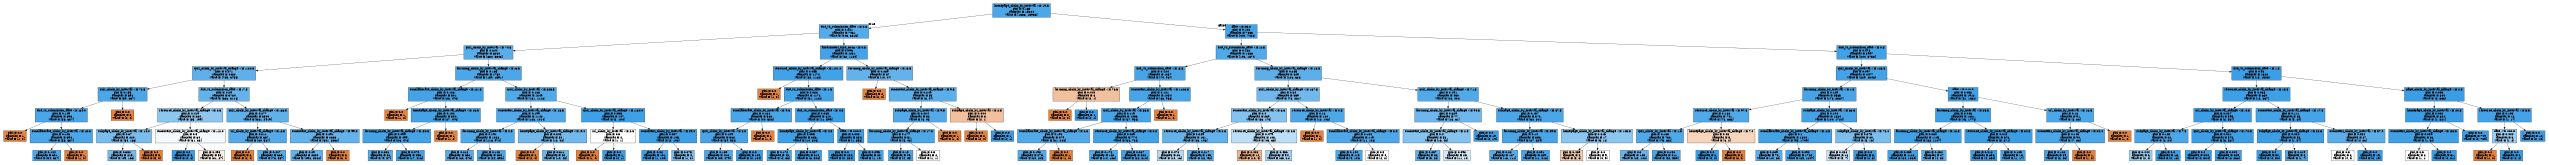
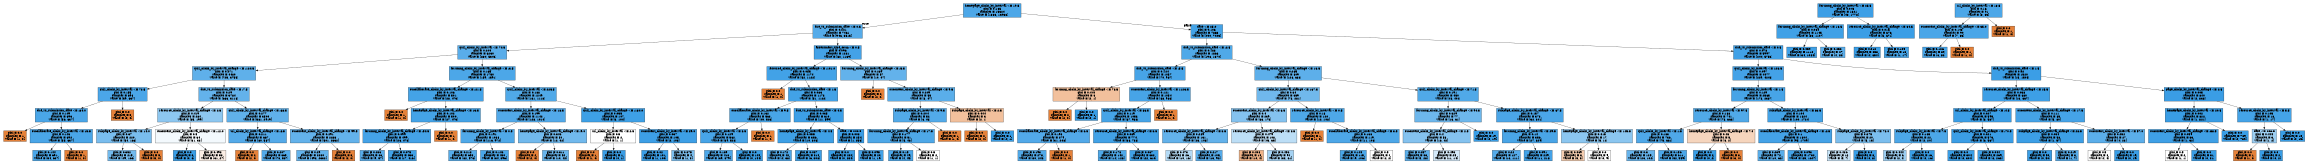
node "date <= 210.5 gini = 0.052 samples = 1912 value = [51, 1861]": removed
